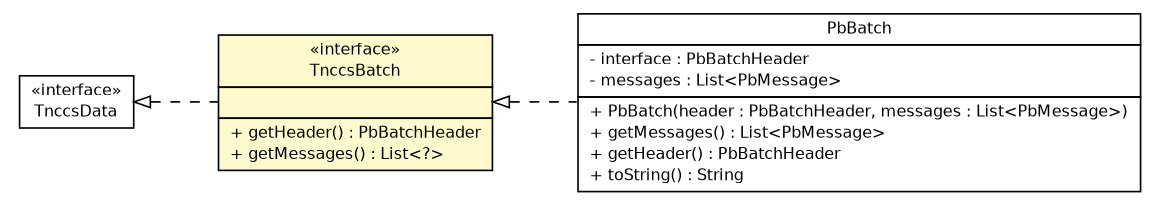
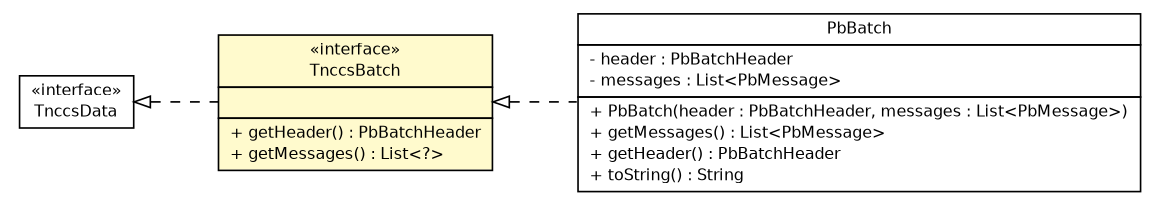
node "PbBatch": text "- interface : PbBatchHeader" -> "- header : PbBatchHeader"
